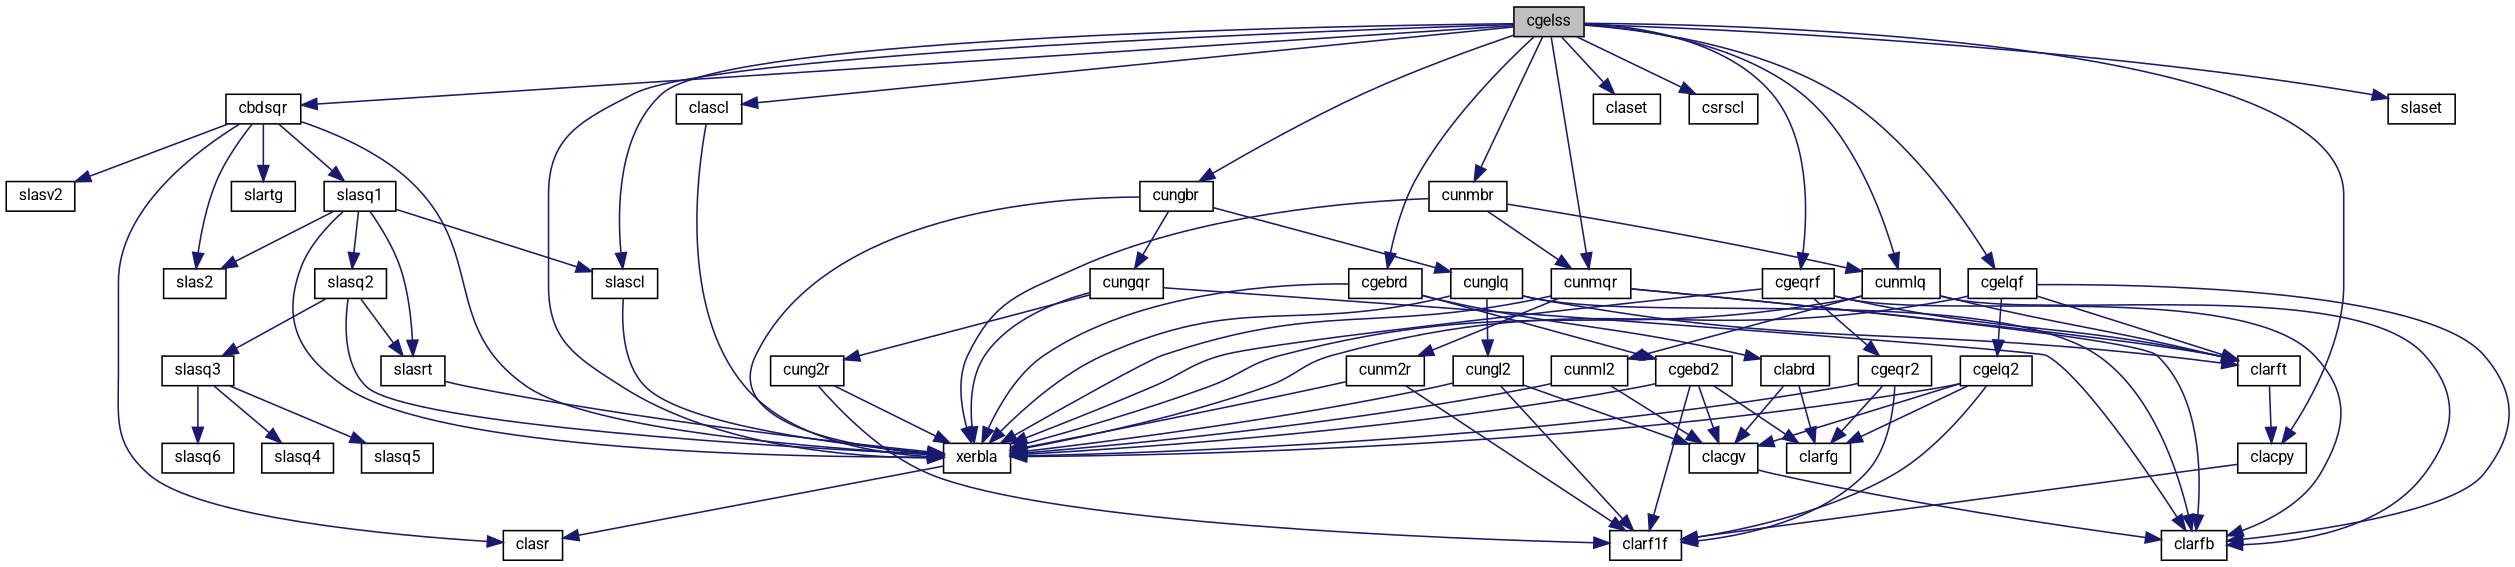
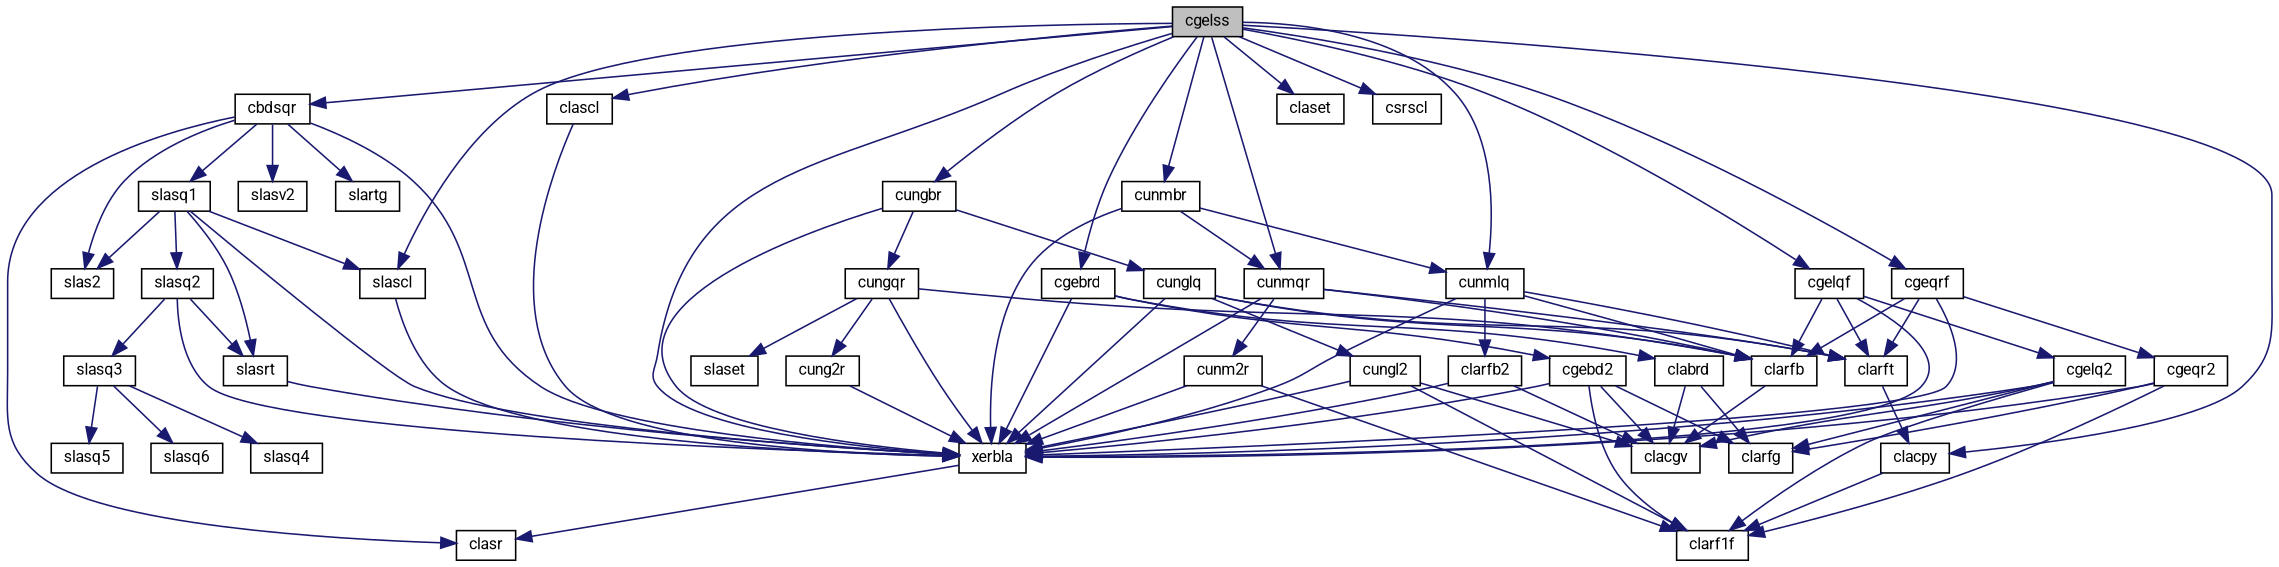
edge "cgelss" -> "slaset": now "cungqr" -> "slaset"
node "cunml2": label "cunml2" -> "clarfb2"
edge "clacgv" -> "clarfb": reversed
edge "cung2r" -> "clarf1f": removed
